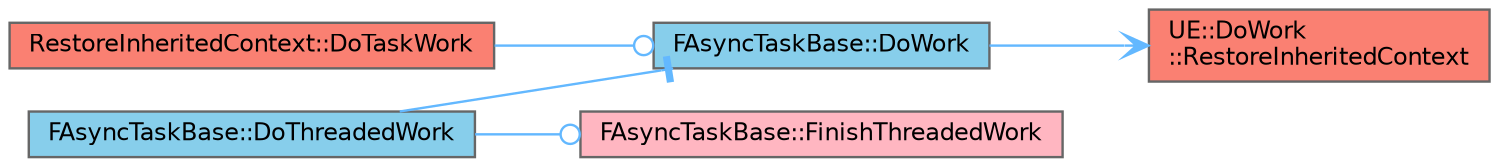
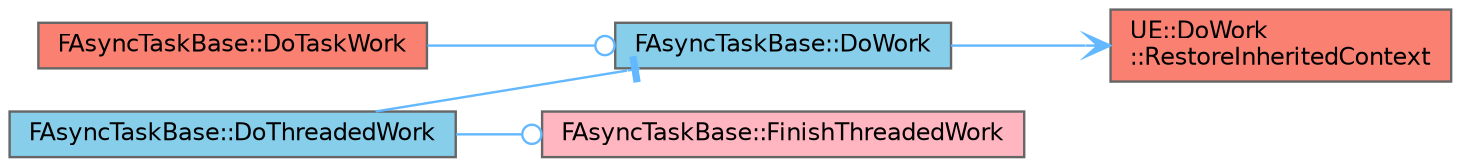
node "RestoreInheritedContext::DoTaskWork": label "RestoreInheritedContext::DoTaskWork" -> "FAsyncTaskBase::DoTaskWork"
